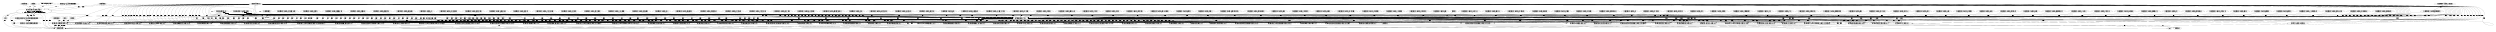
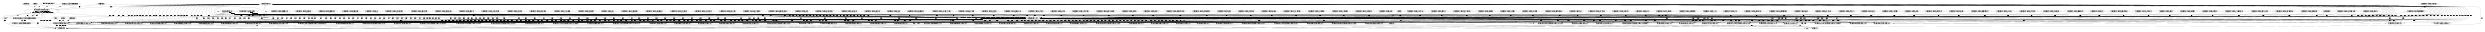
node "(JumpTarget,case SWFACTION_ADD:)": removed
node "(Call,decompileTRY(n, actions, maxn))": label "(Call,decompileTRY(n, actions, maxn))" -> "(MethodReturn,decompileTRY(n, actions, maxn))"
